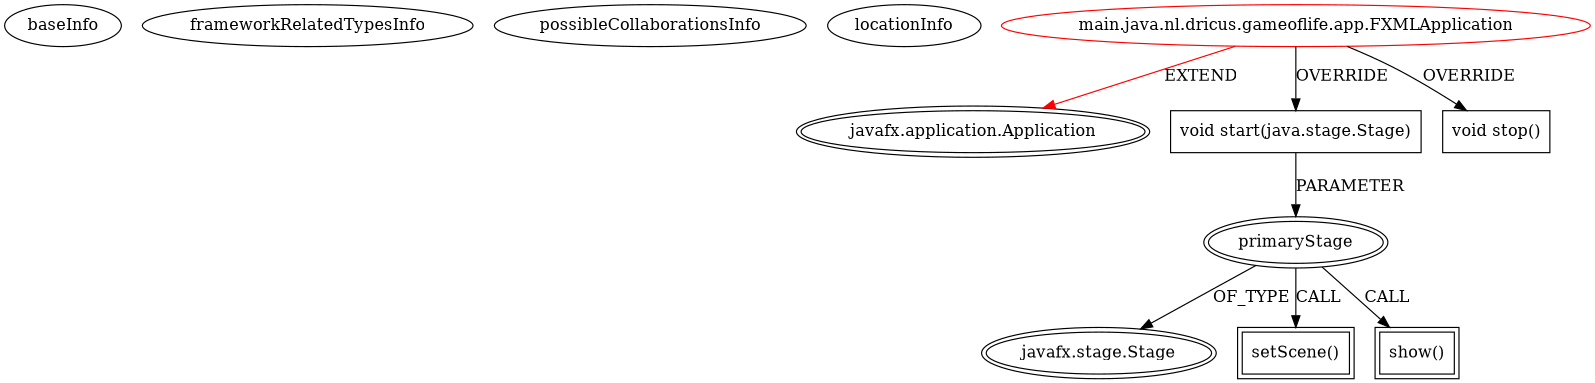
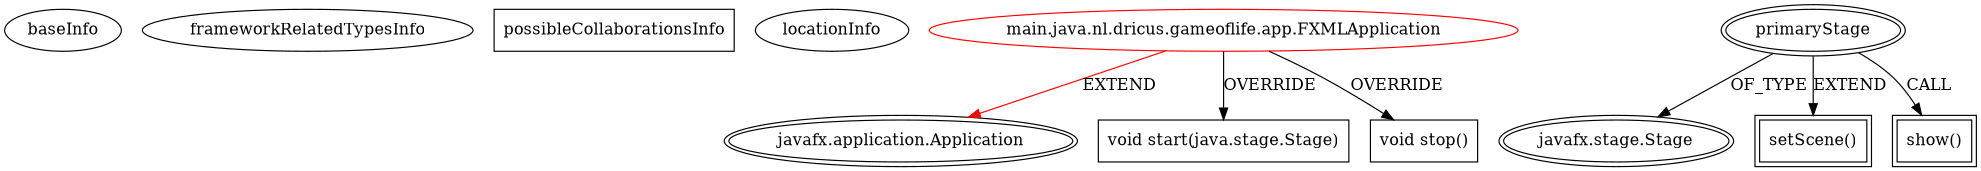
node "possibleCollaborationsInfo": shape ellipse -> box
edge "void start(java.stage.Stage)" -> "primaryStage": removed, label "PARAMETER"
edge "primaryStage" -> "setScene()": label "CALL" -> "EXTEND"
